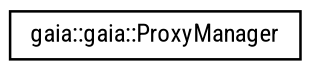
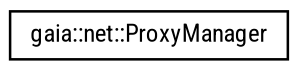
node "gaia::gaia::ProxyManager": label "gaia::gaia::ProxyManager" -> "gaia::net::ProxyManager"
